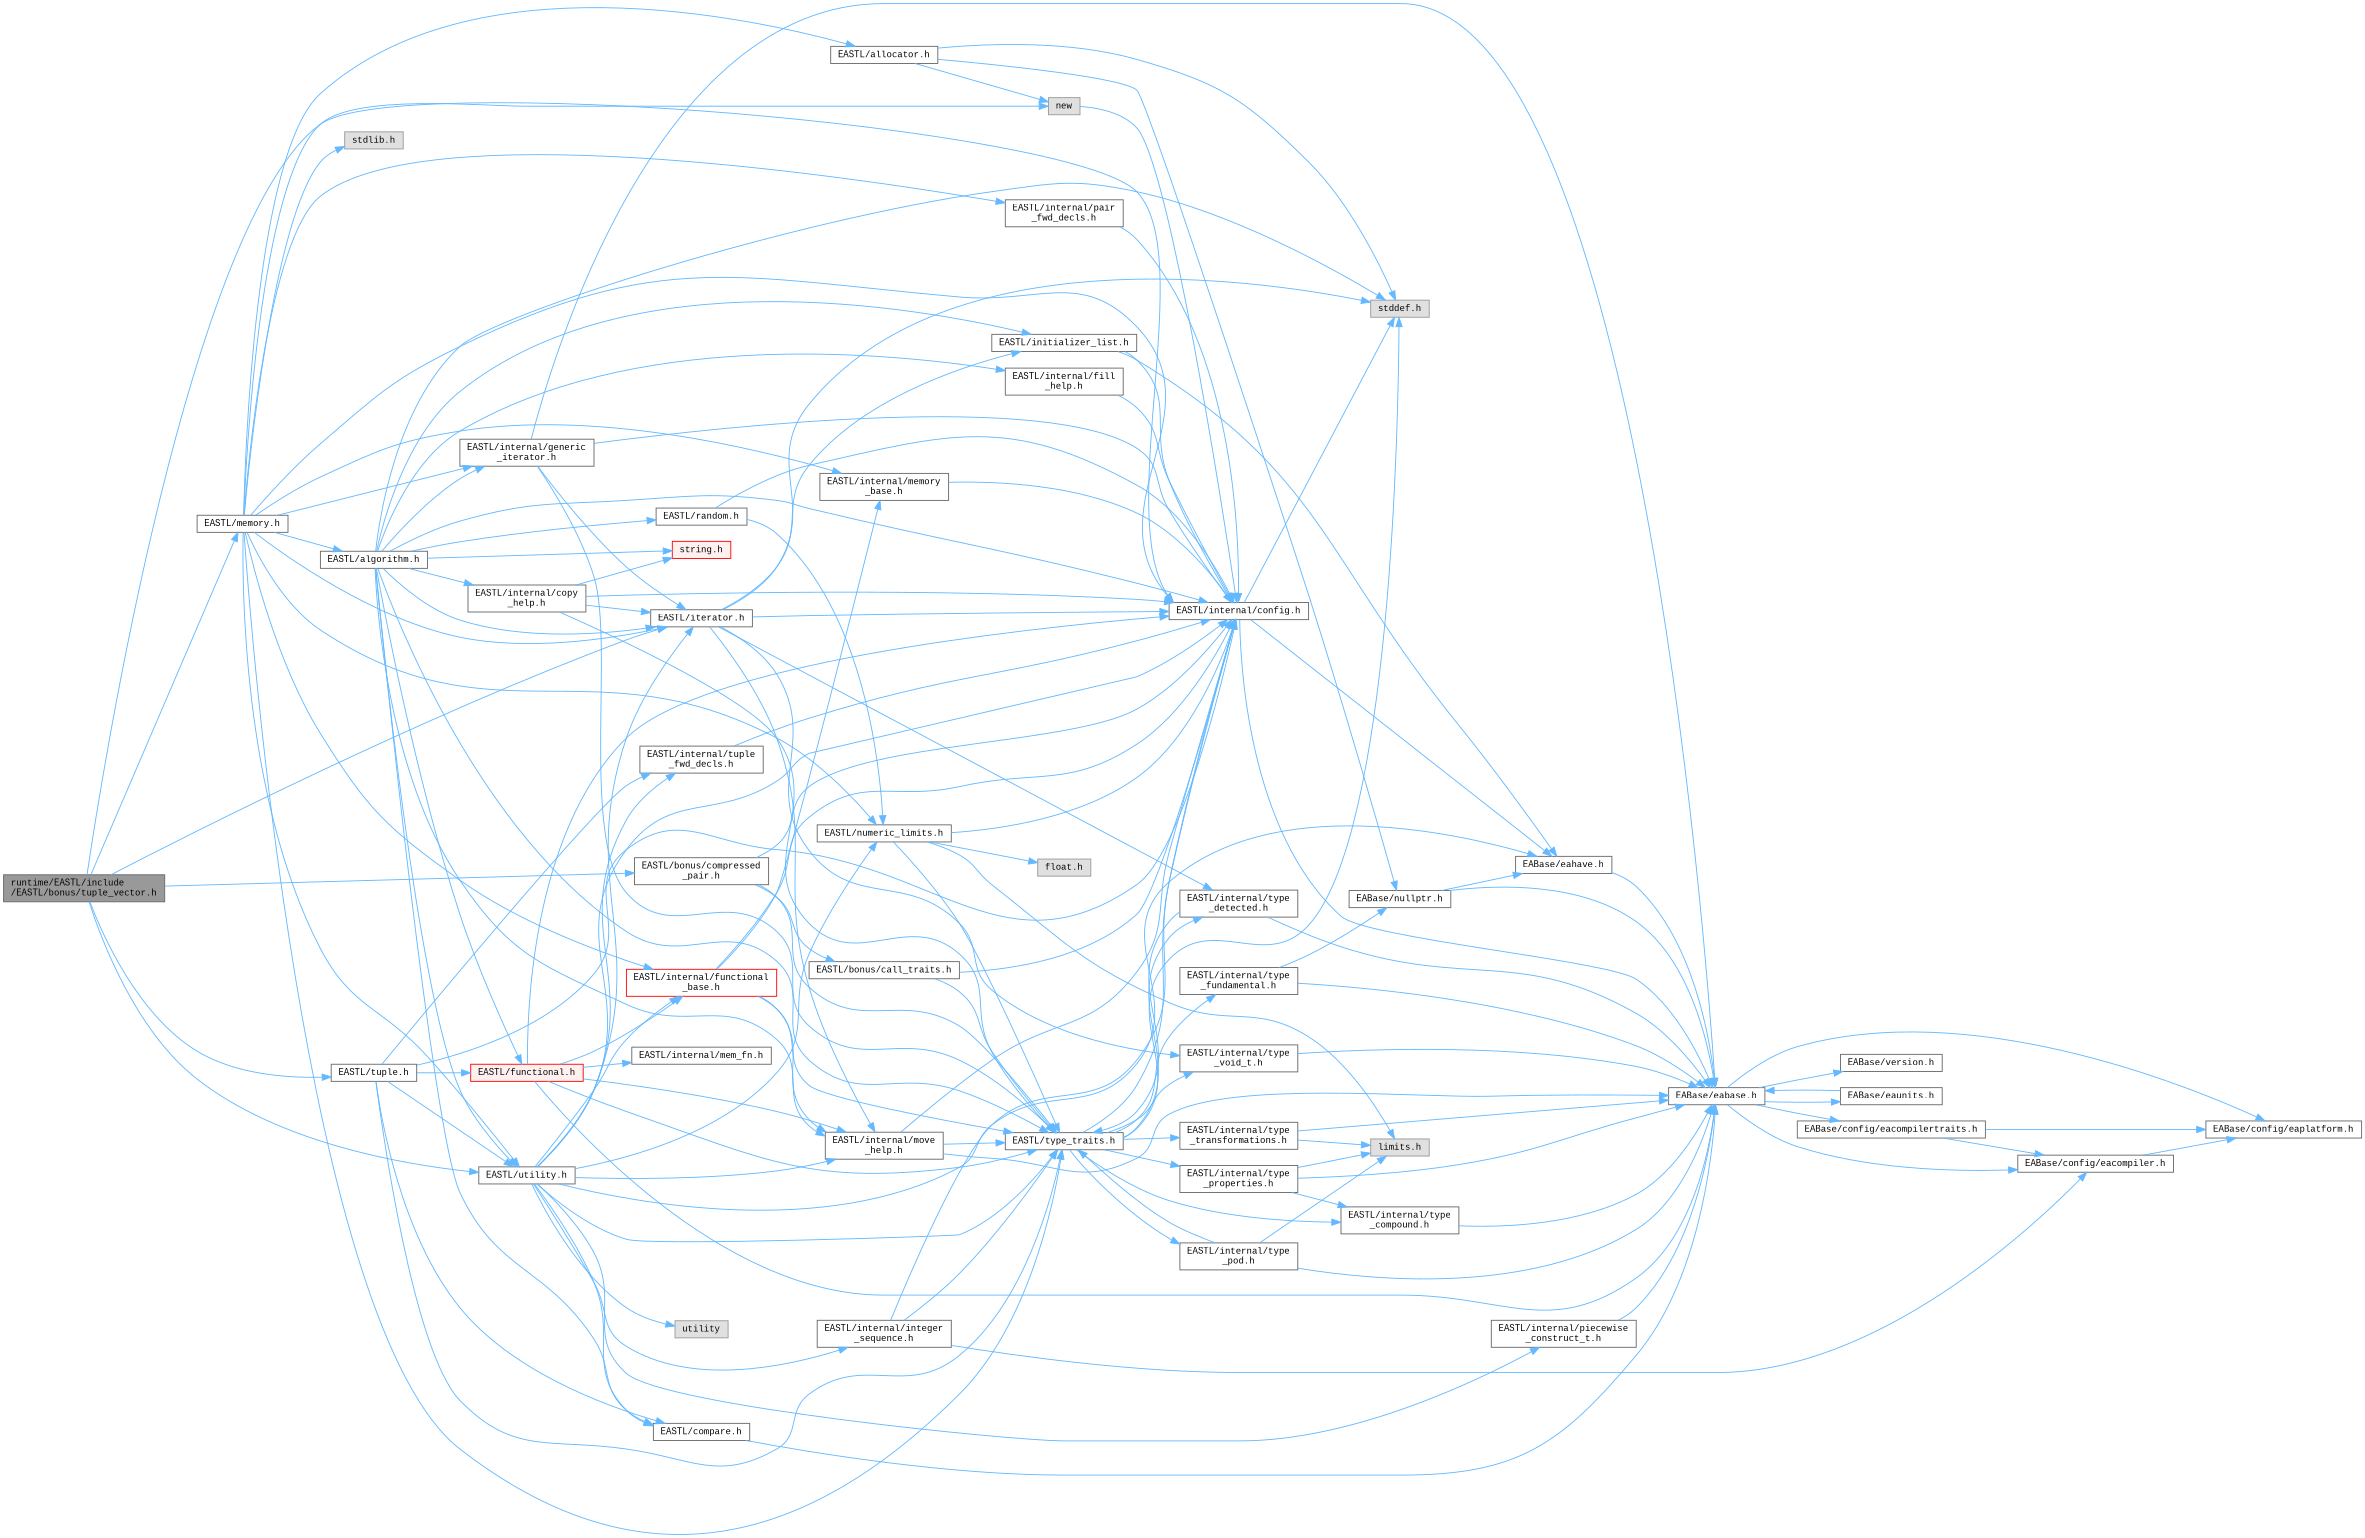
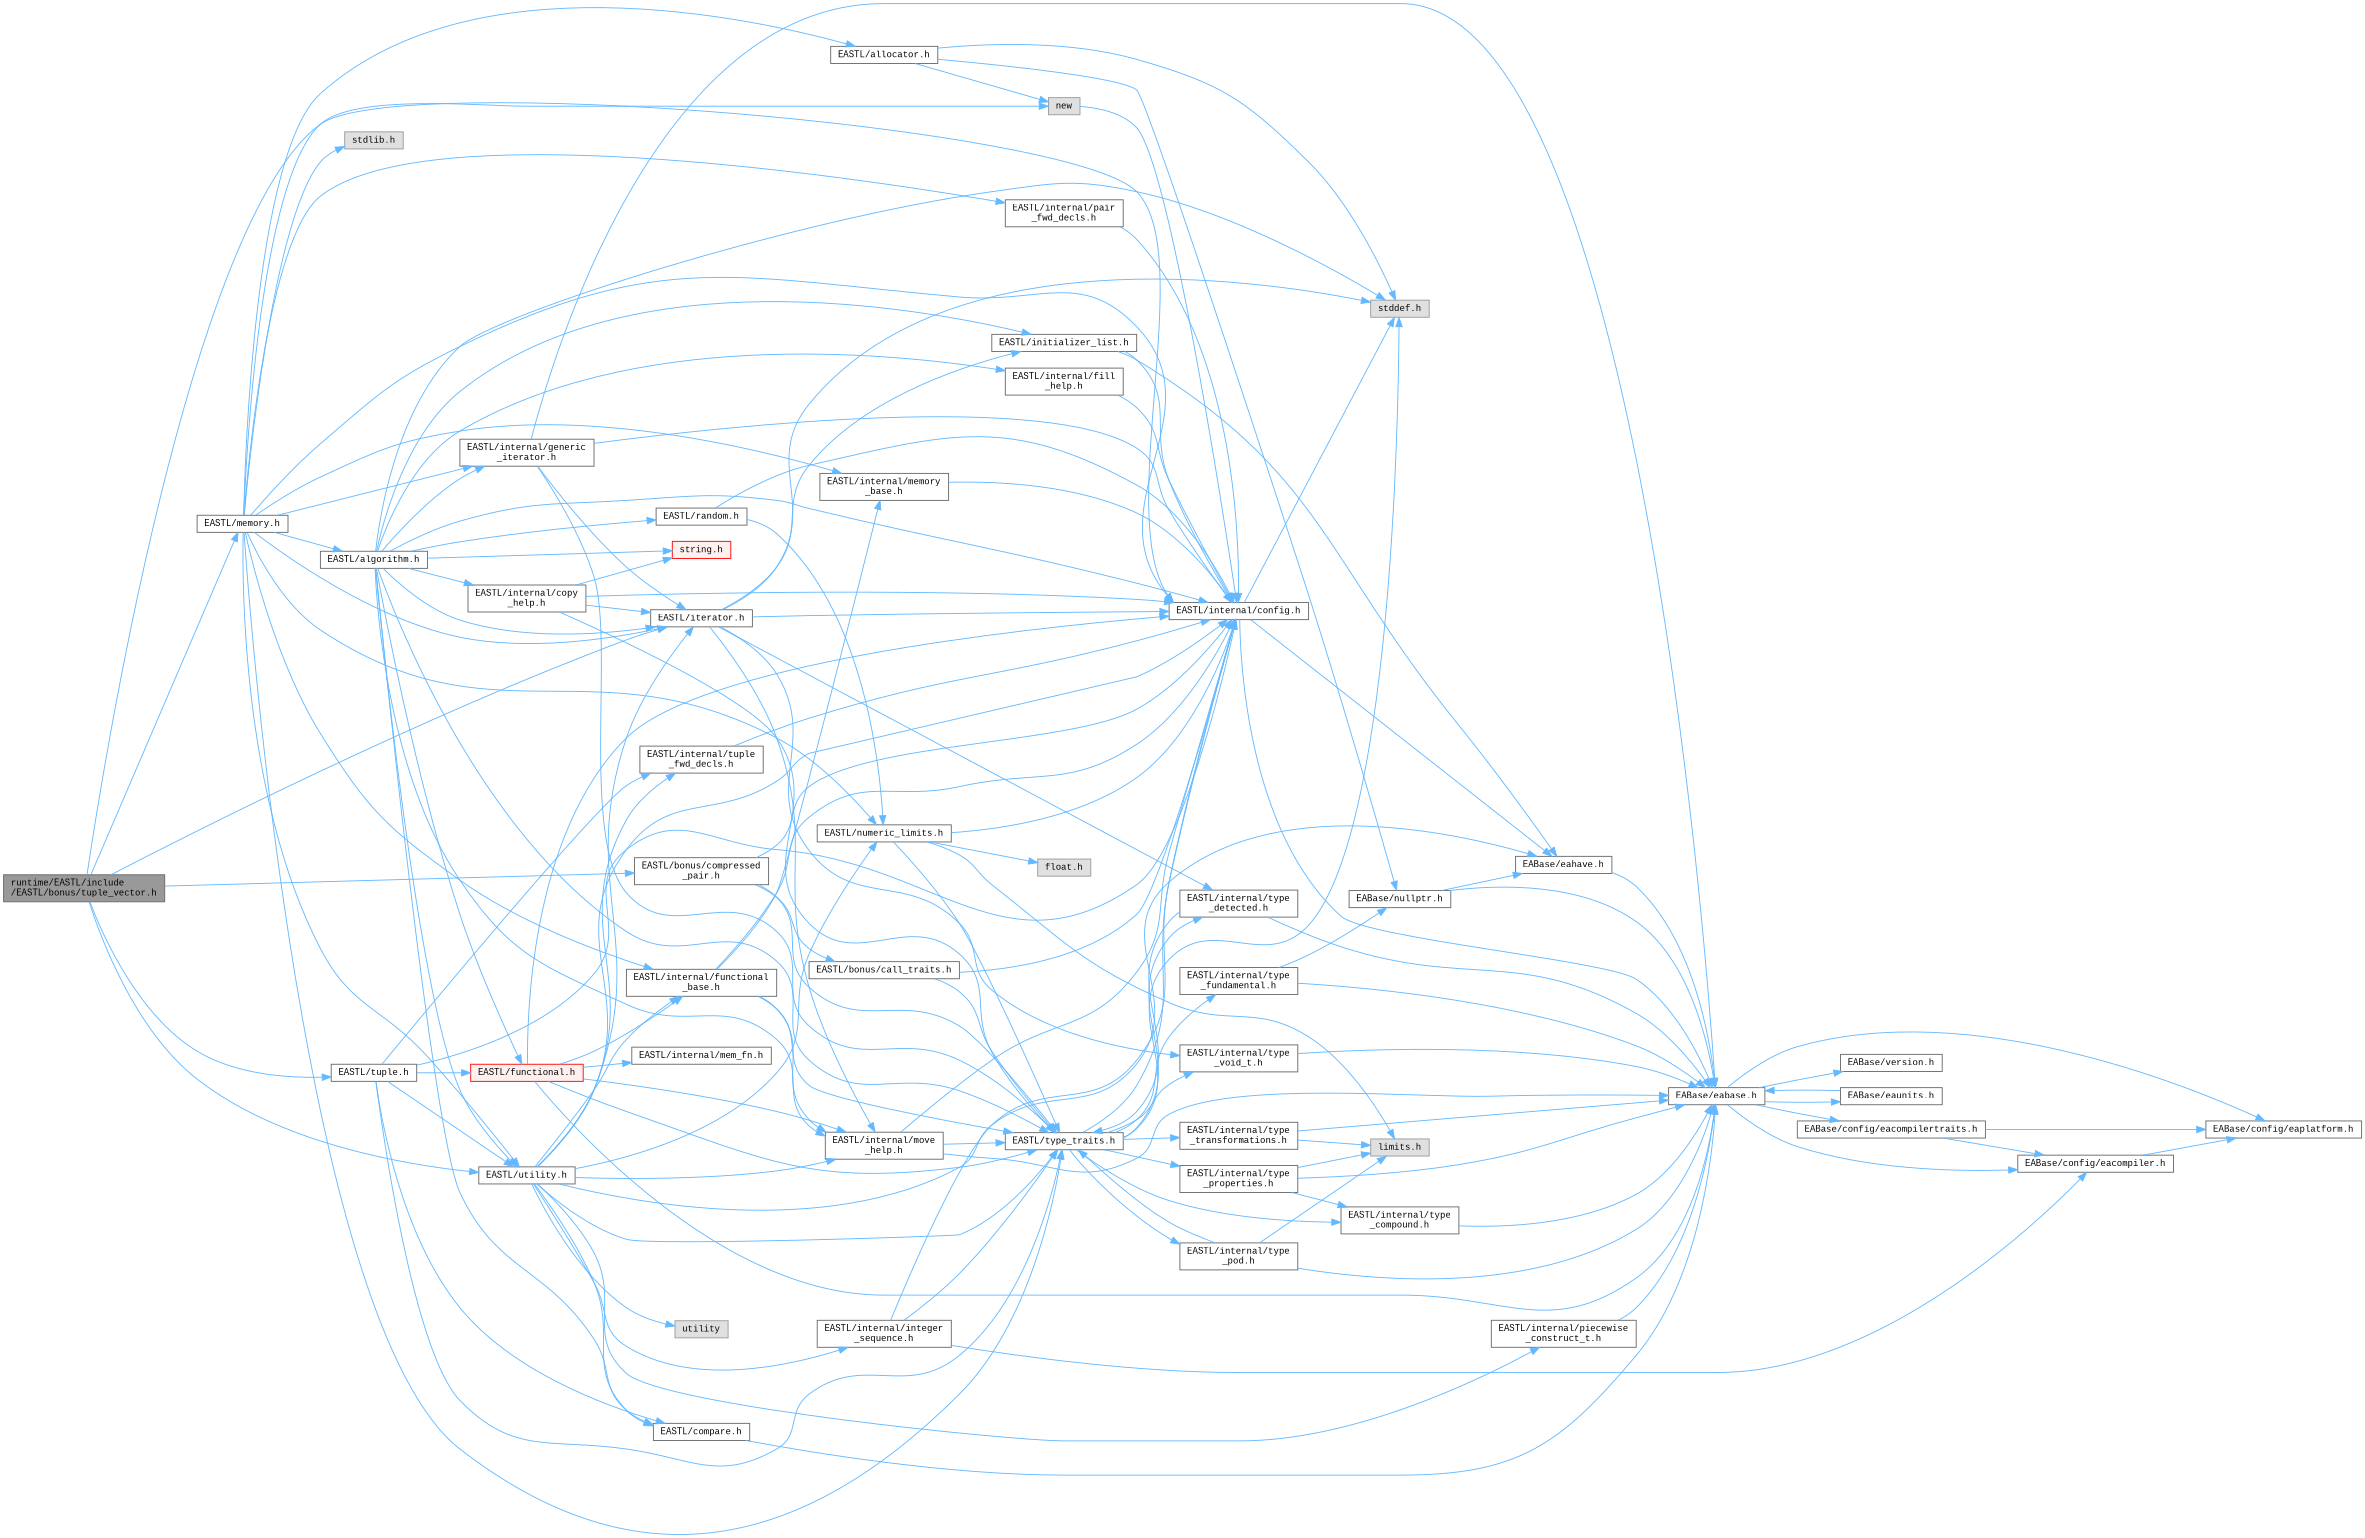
node "EASTL/internal/functional _base.h": color red -> grey40
